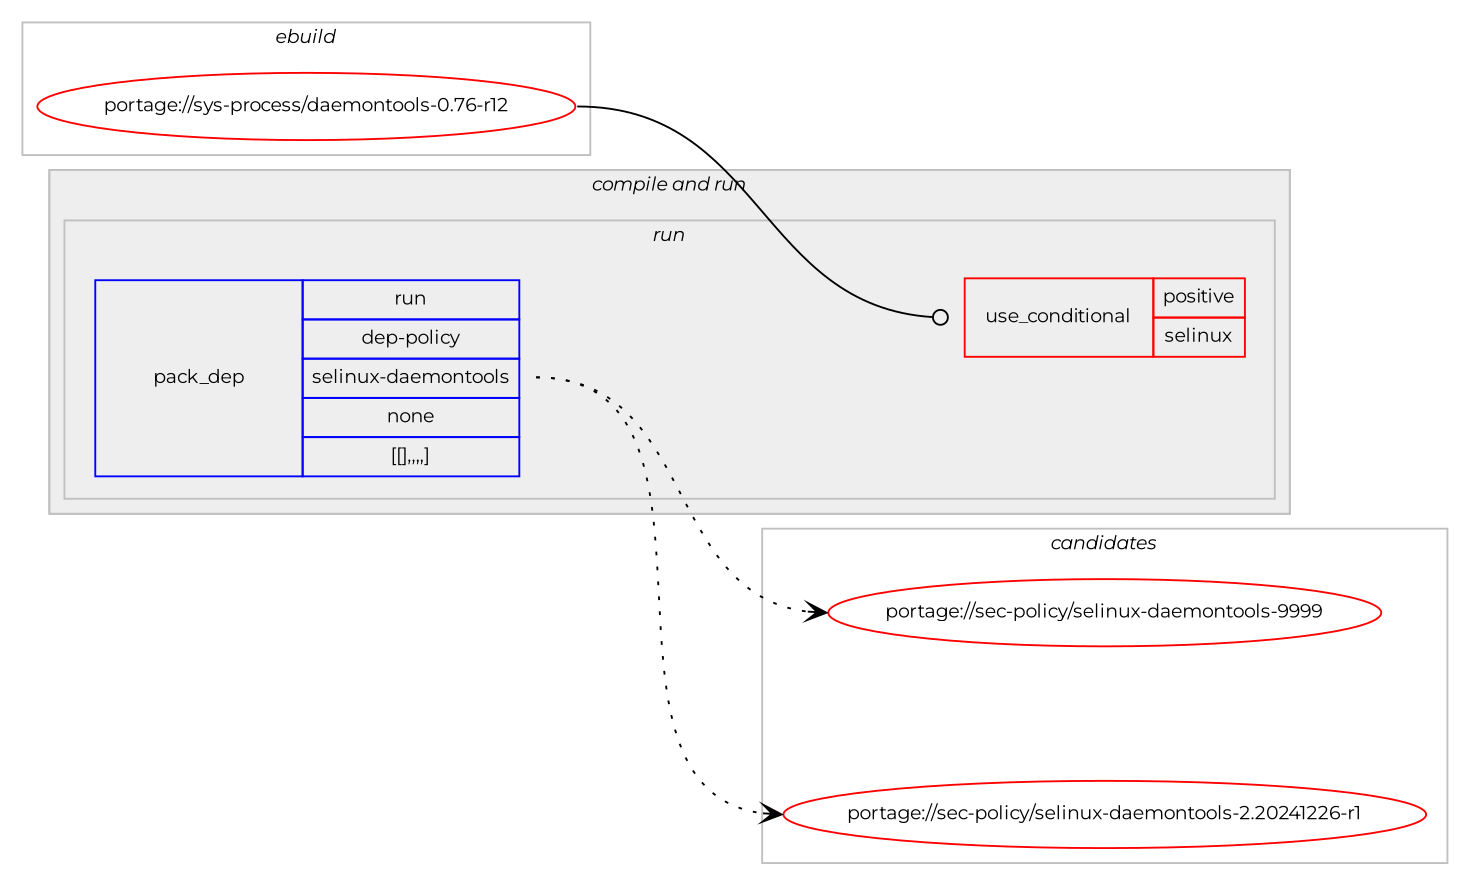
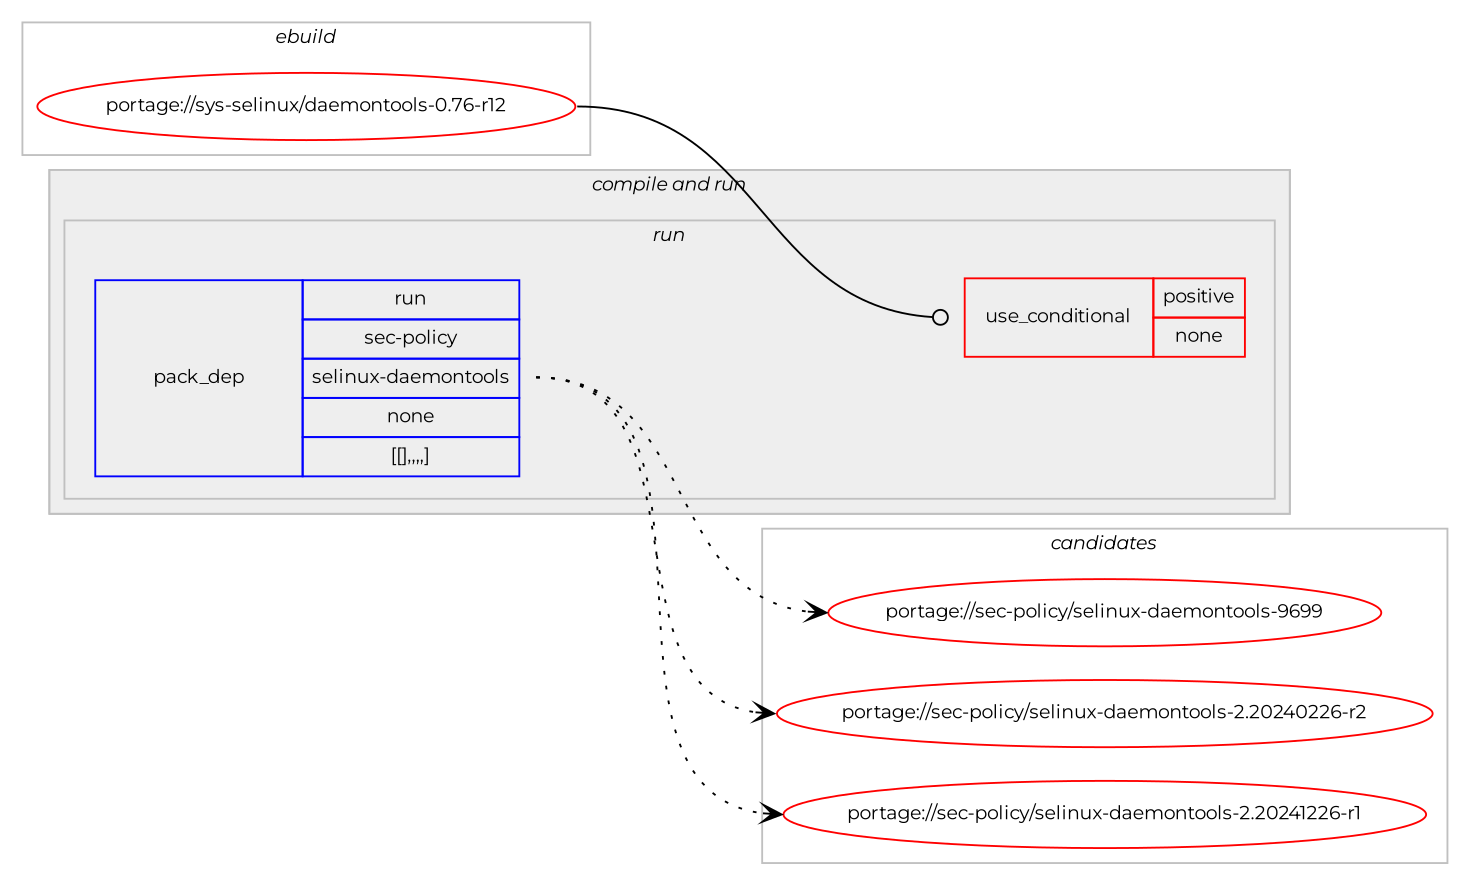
node "portage://sys-process/daemontools-0.76-r12": label "portage://sys-process/daemontools-0.76-r12" -> "portage://sys-selinux/daemontools-0.76-r12"
node "use_conditional": text "selinux" -> "none"
node "pack_dep": text "dep-policy" -> "sec-policy"
node "portage://sec-policy/selinux-daemontools-9999": label "portage://sec-policy/selinux-daemontools-9999" -> "portage://sec-policy/selinux-daemontools-9699"
node "portage://sec-policy/selinux-daemontools-2.20240226-r2": added
